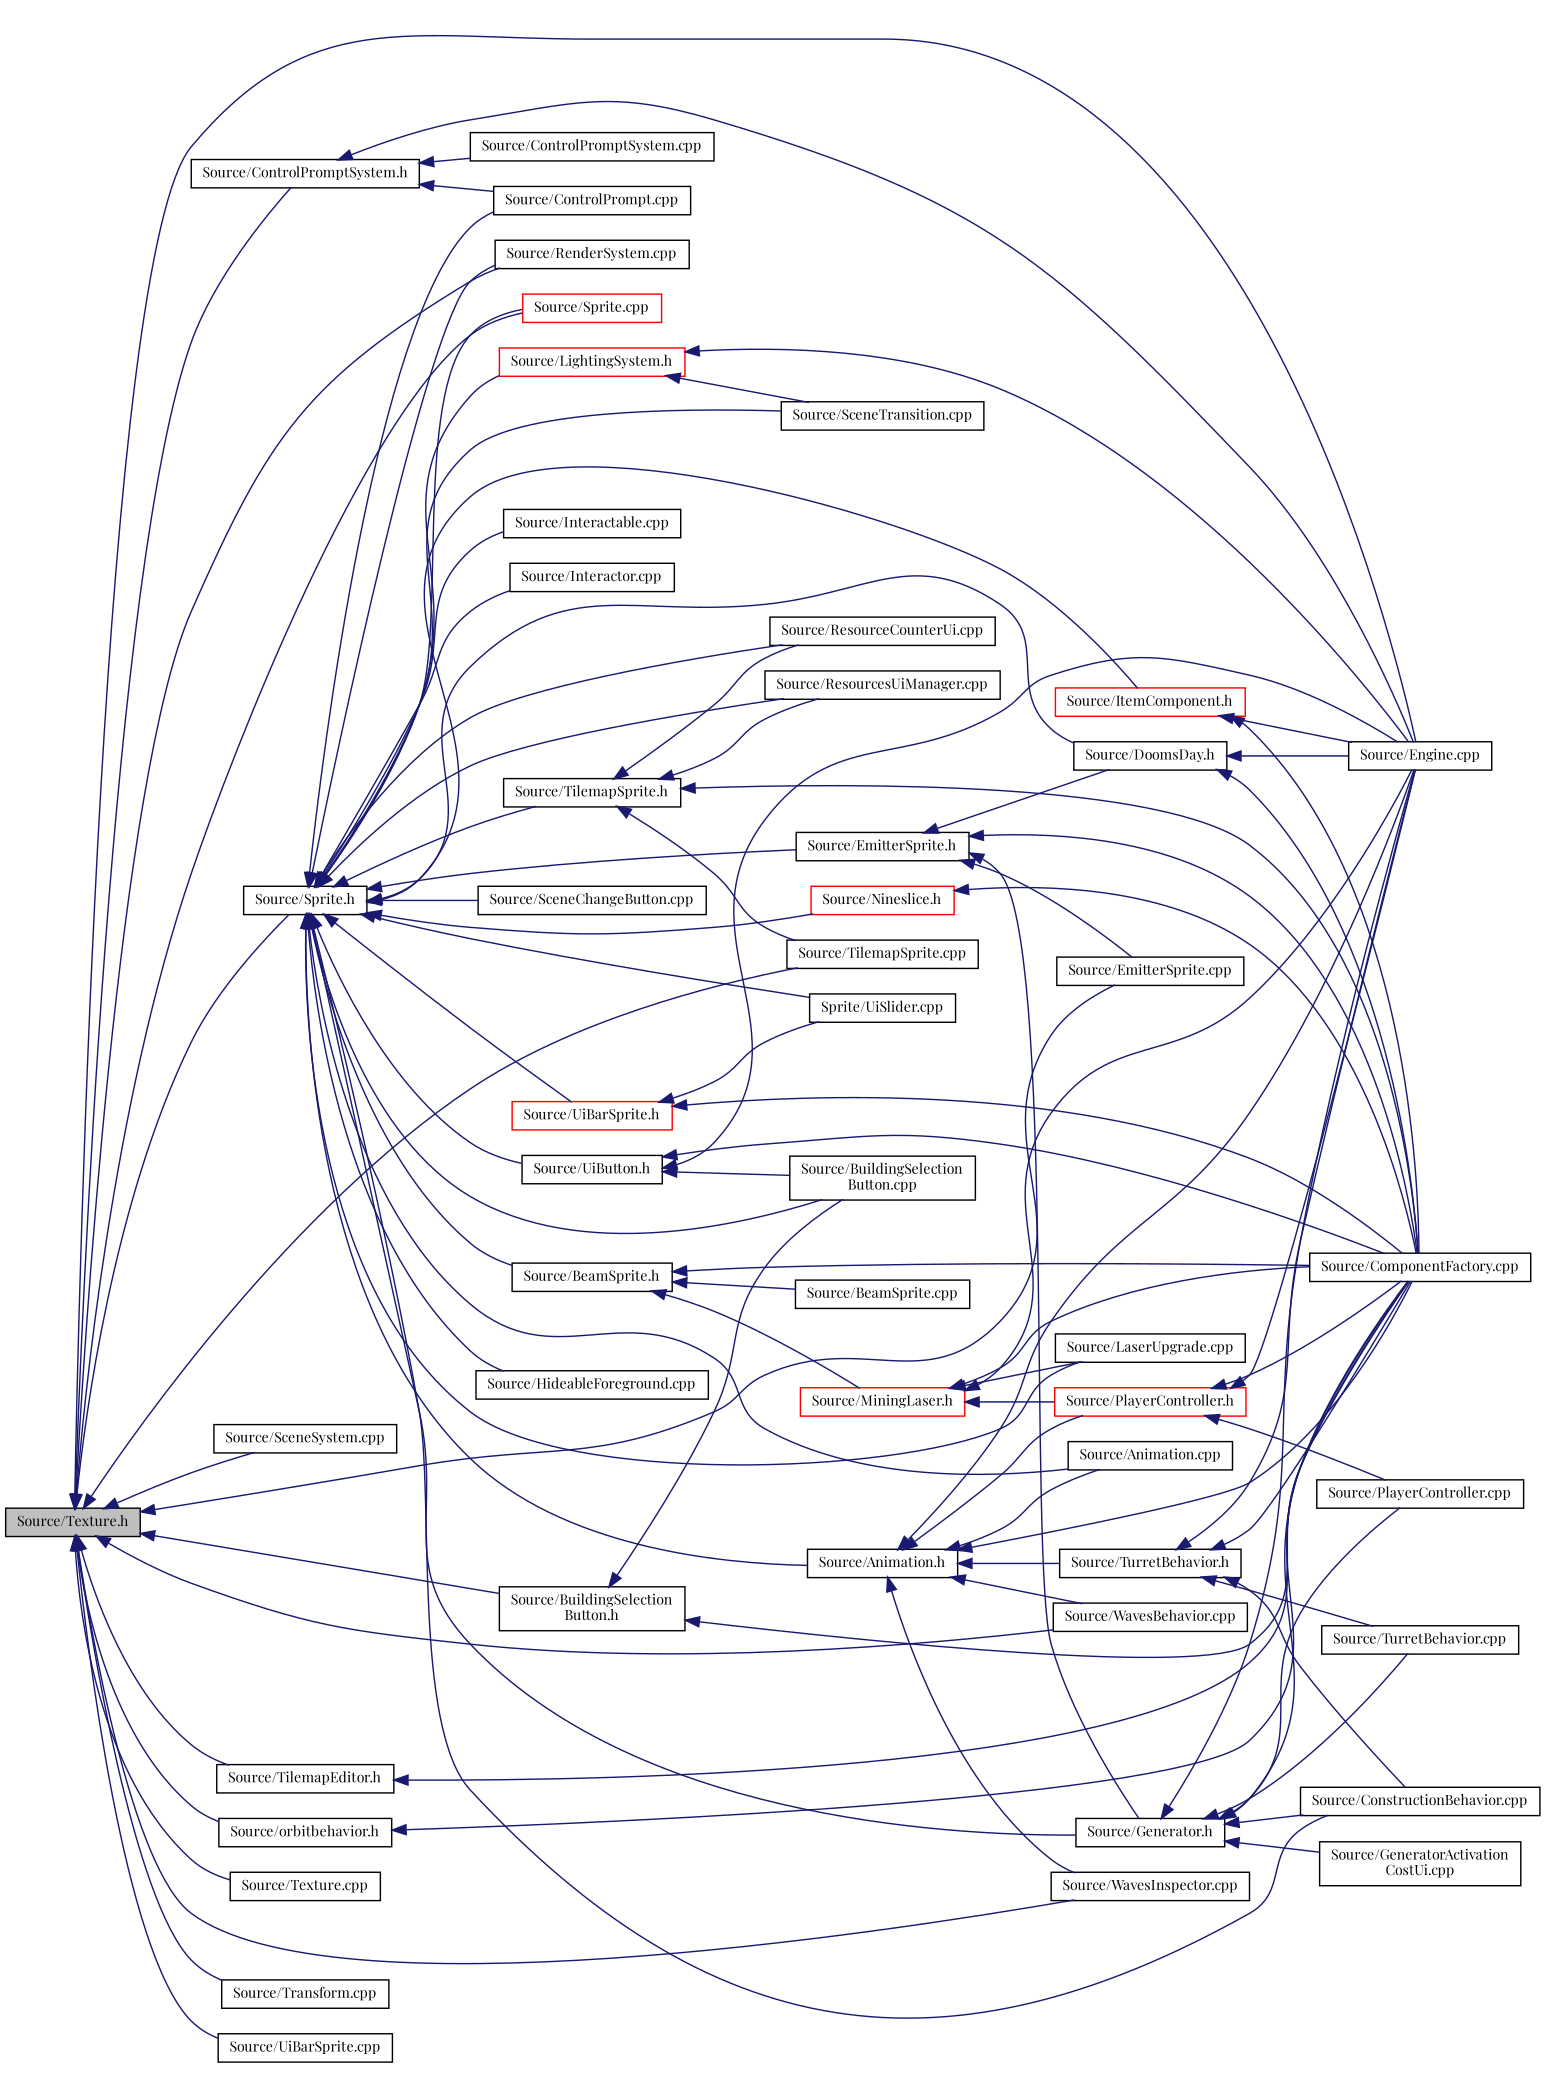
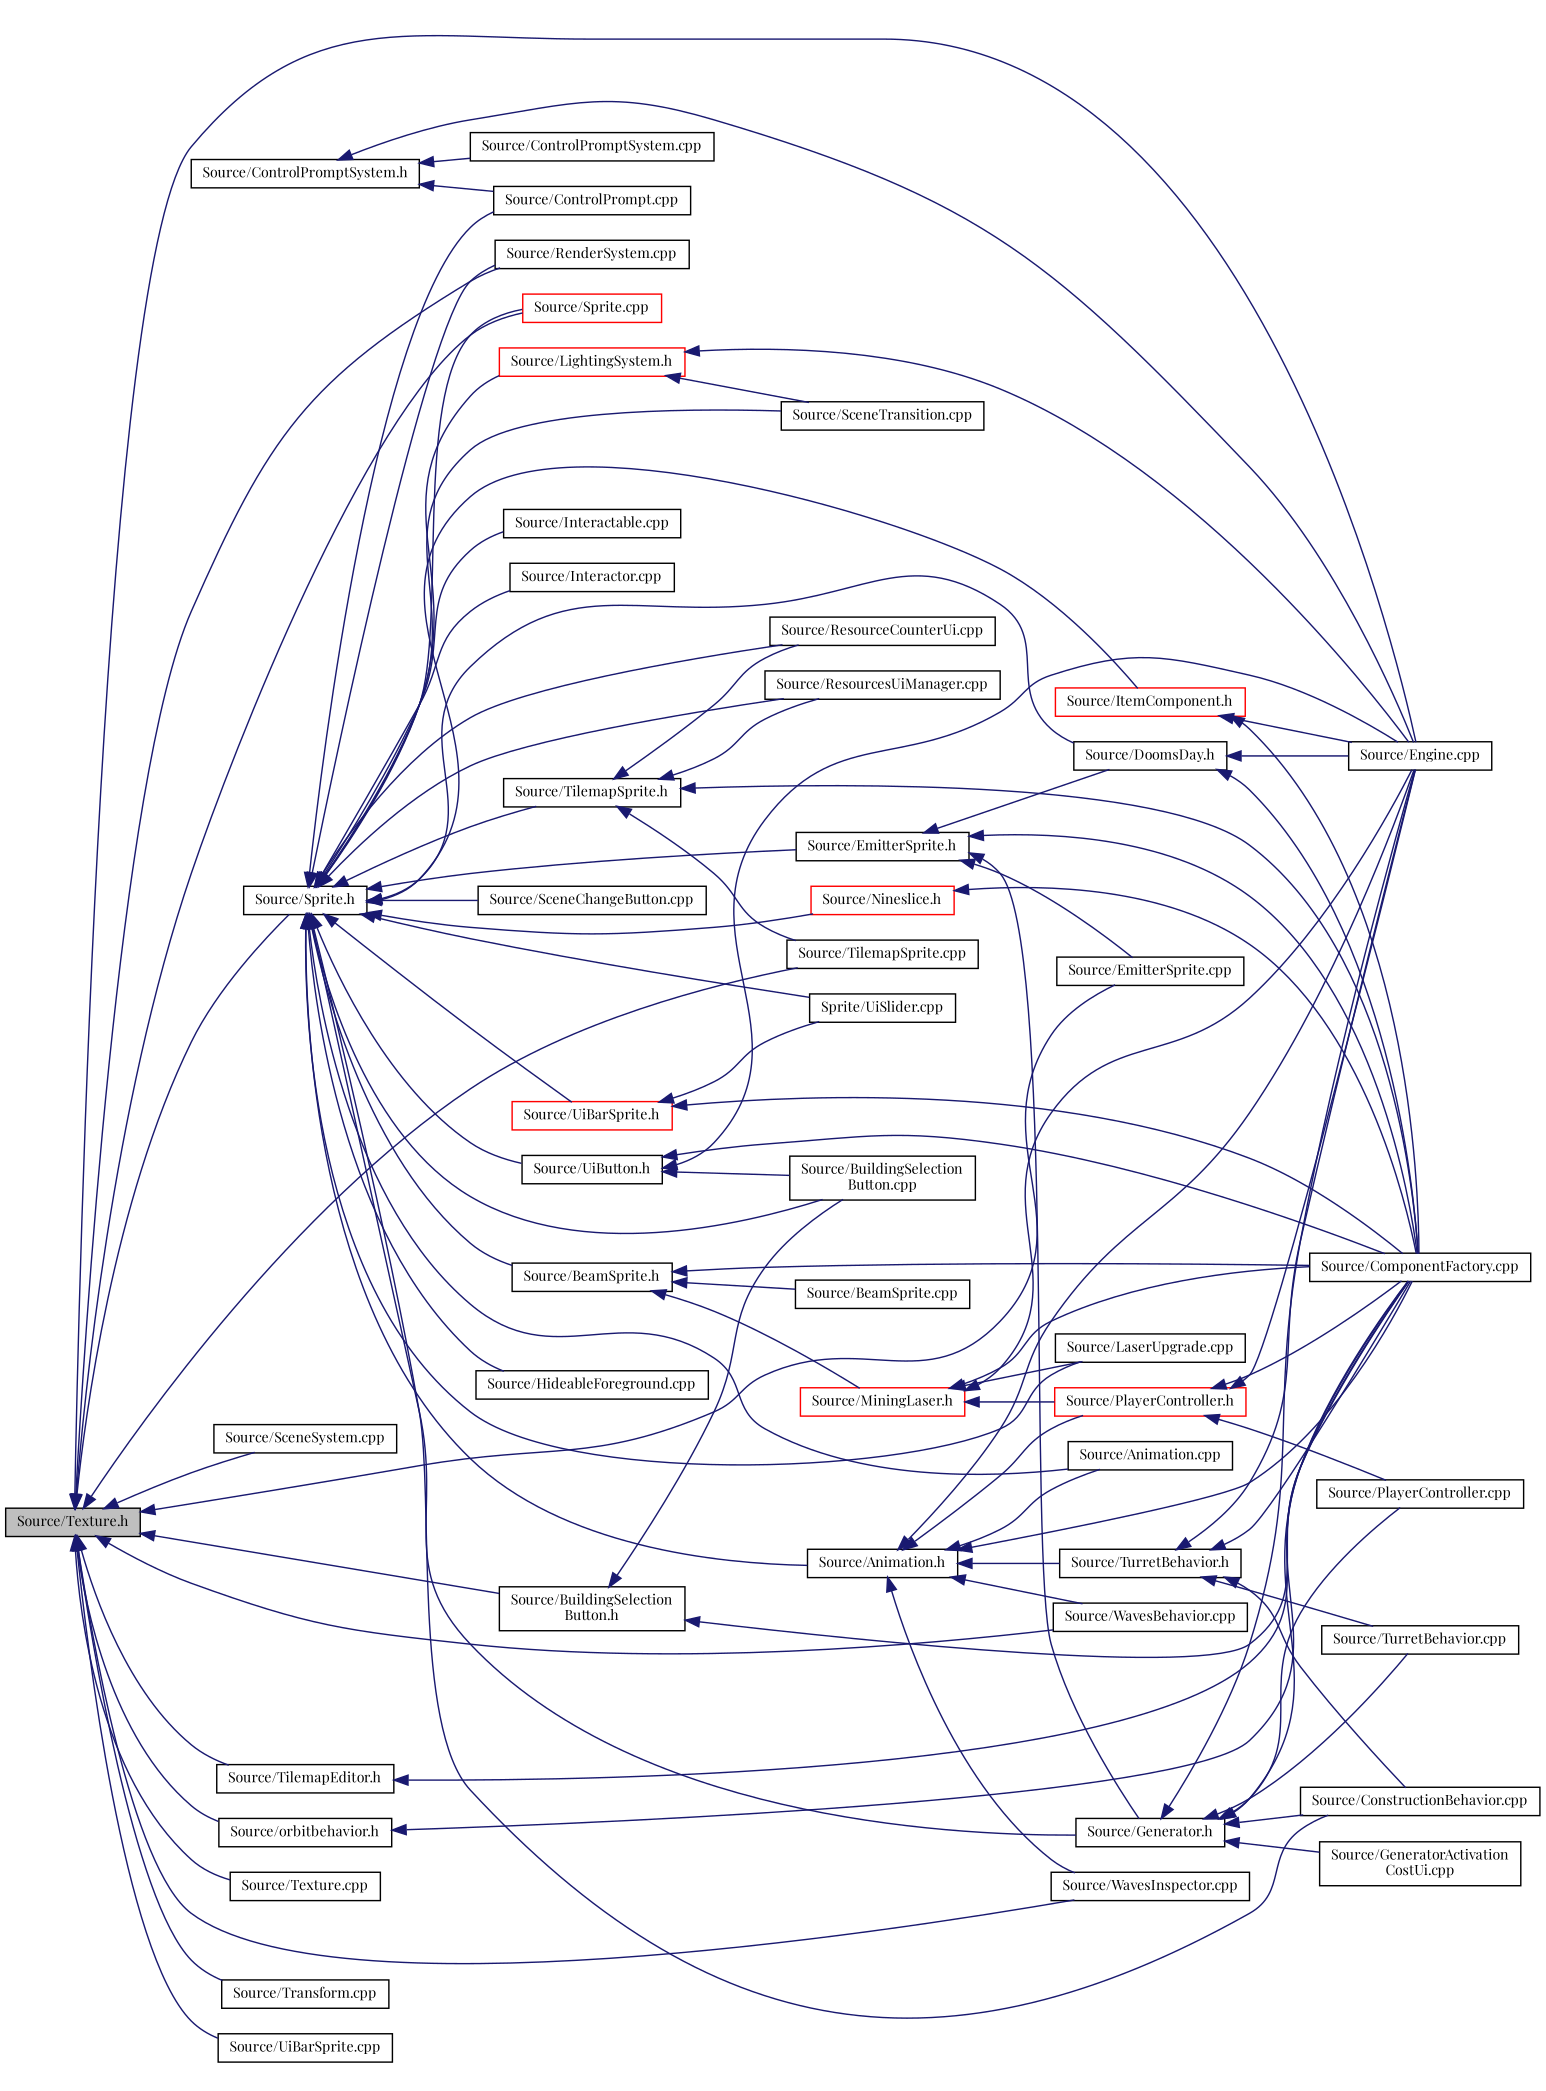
edge "Source/ControlPromptSystem.h" -> "Source/Texture.h": removed
